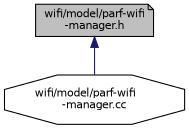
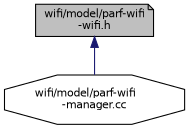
node "wifi/model/parf-wifi -manager.h": label "wifi/model/parf-wifi -manager.h" -> "wifi/model/parf-wifi -wifi.h"
